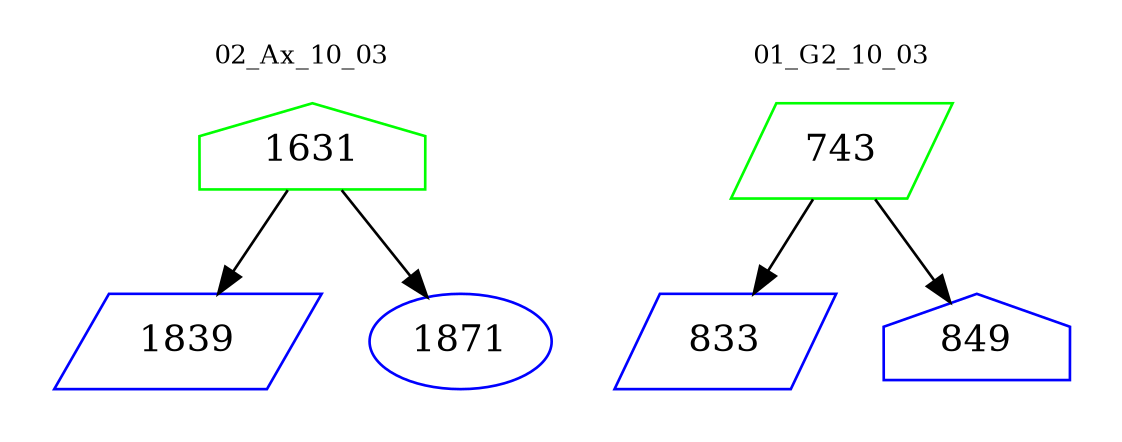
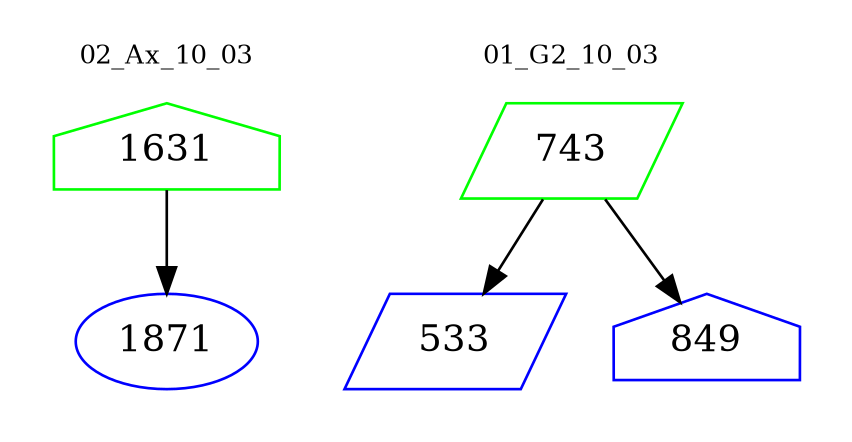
node "1839": removed
node "833": label "833" -> "533"
